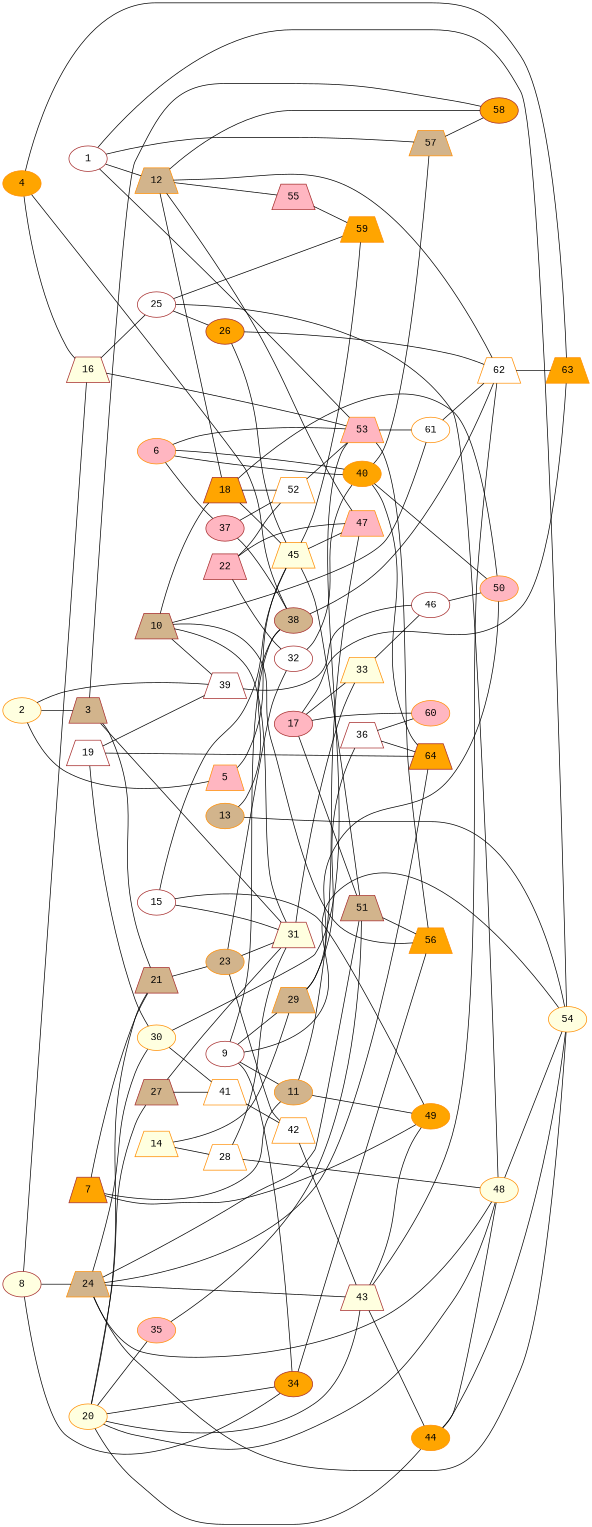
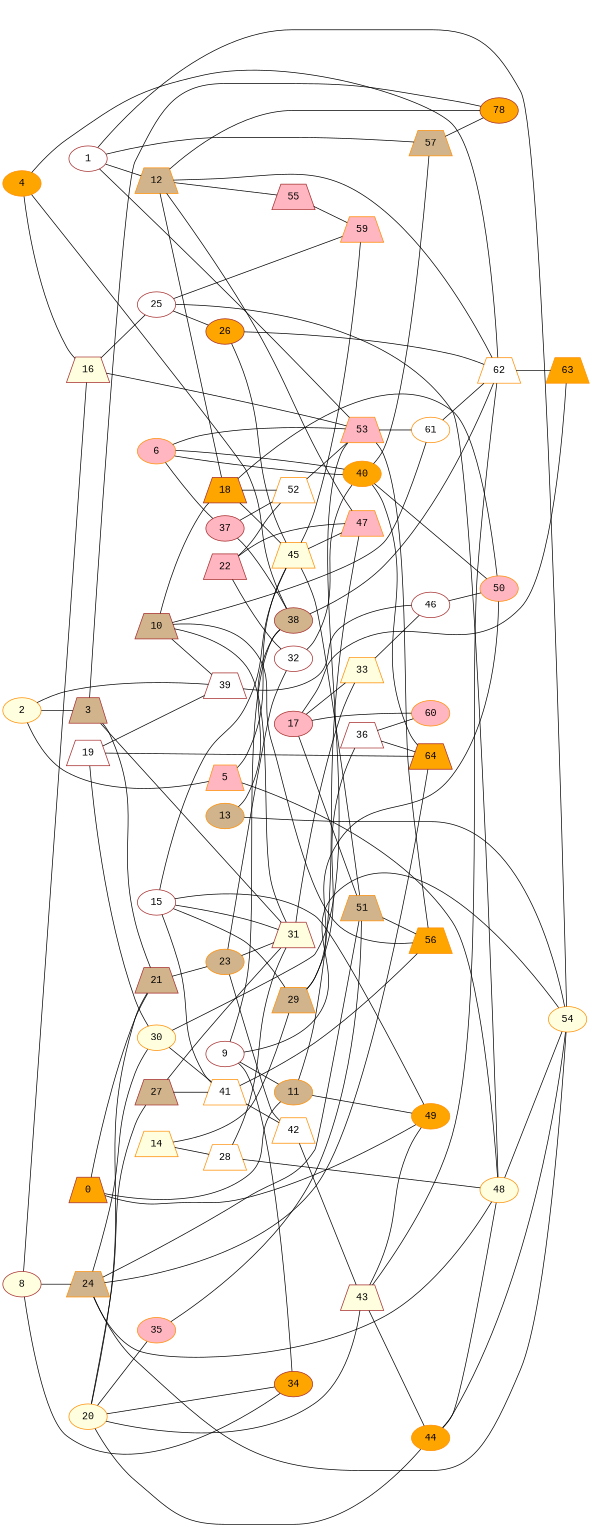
edge "4" -- "63": now "4" -- "62"
node "58": label "58" -> "78"
node "59": fillcolor orange -> lightpink
node "51": color brown -> darkorange
edge "15" -- "41": added
edge "29" -- "9": now "29" -- "15"
edge "56" -- "34": now "56" -- "41"
node "7": label "7" -> "0"
edge "24" -- "43": removed
edge "48" -- "20": now "48" -- "5"
